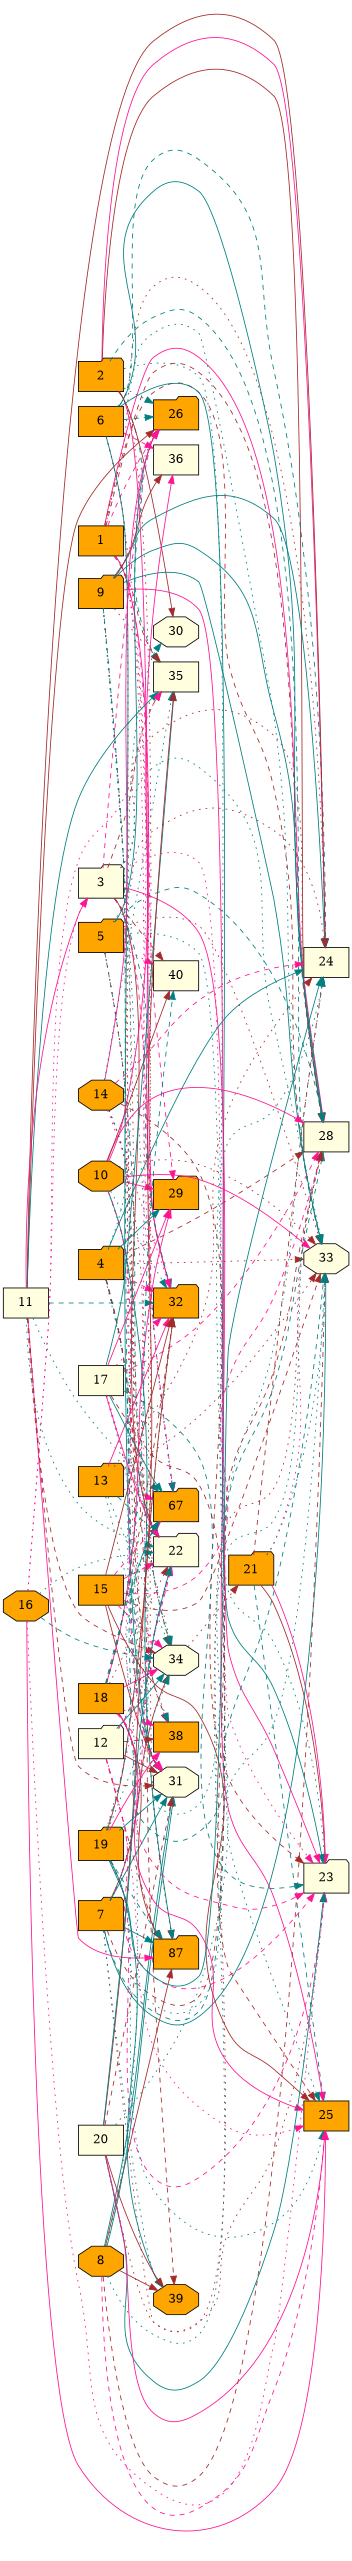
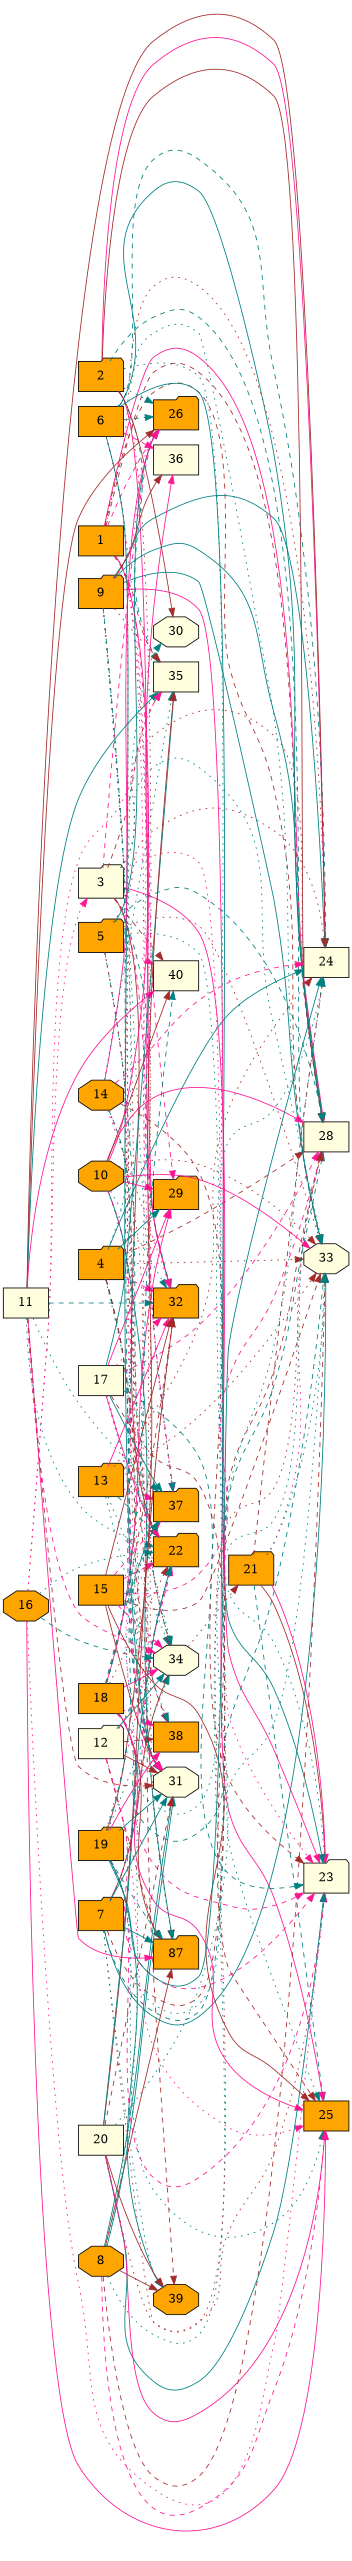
edge "11" -> "3": now "11" -> "40"
edge "14" -> "31": style dotted -> dashed
node "67": label "67" -> "37"
edge "11" -> "34": color brown -> deeppink
node "22": fillcolor lightyellow -> orange
